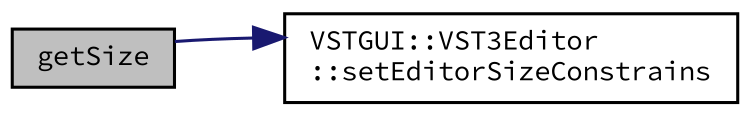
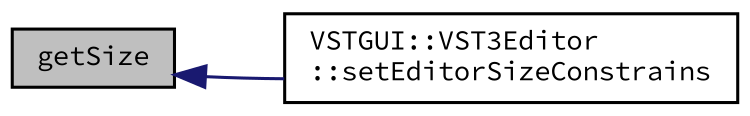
edge "getSize" -> "VSTGUI::VST3Editor ::setEditorSizeConstrains": reversed
